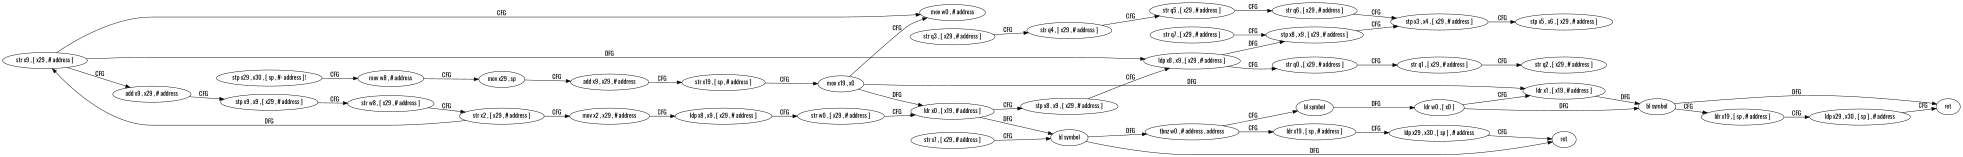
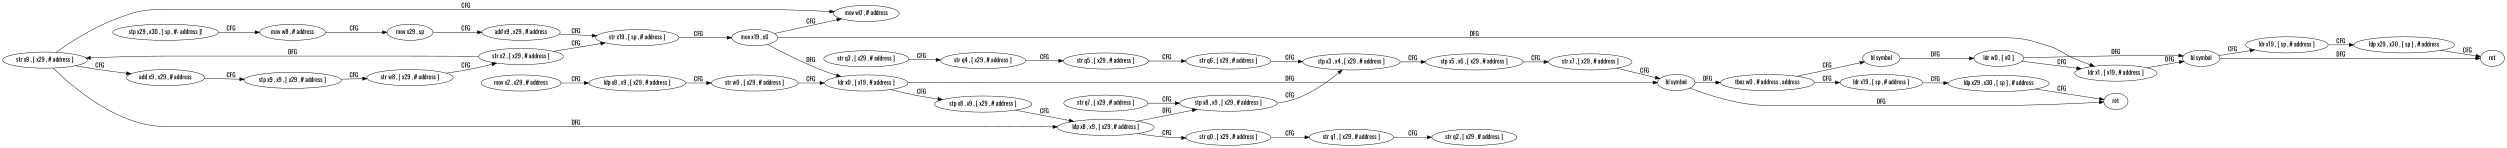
edge "stp x5 , x6 , [ x29 , # address ]" -> "str x7 , [ x29 , # address ]": added, label "CFG"
edge "str x2 , [ x29 , # address ]" -> "mov x2 , x29 , # address": now "str x2 , [ x29 , # address ]" -> "str x19 , [ sp , # address ]"
